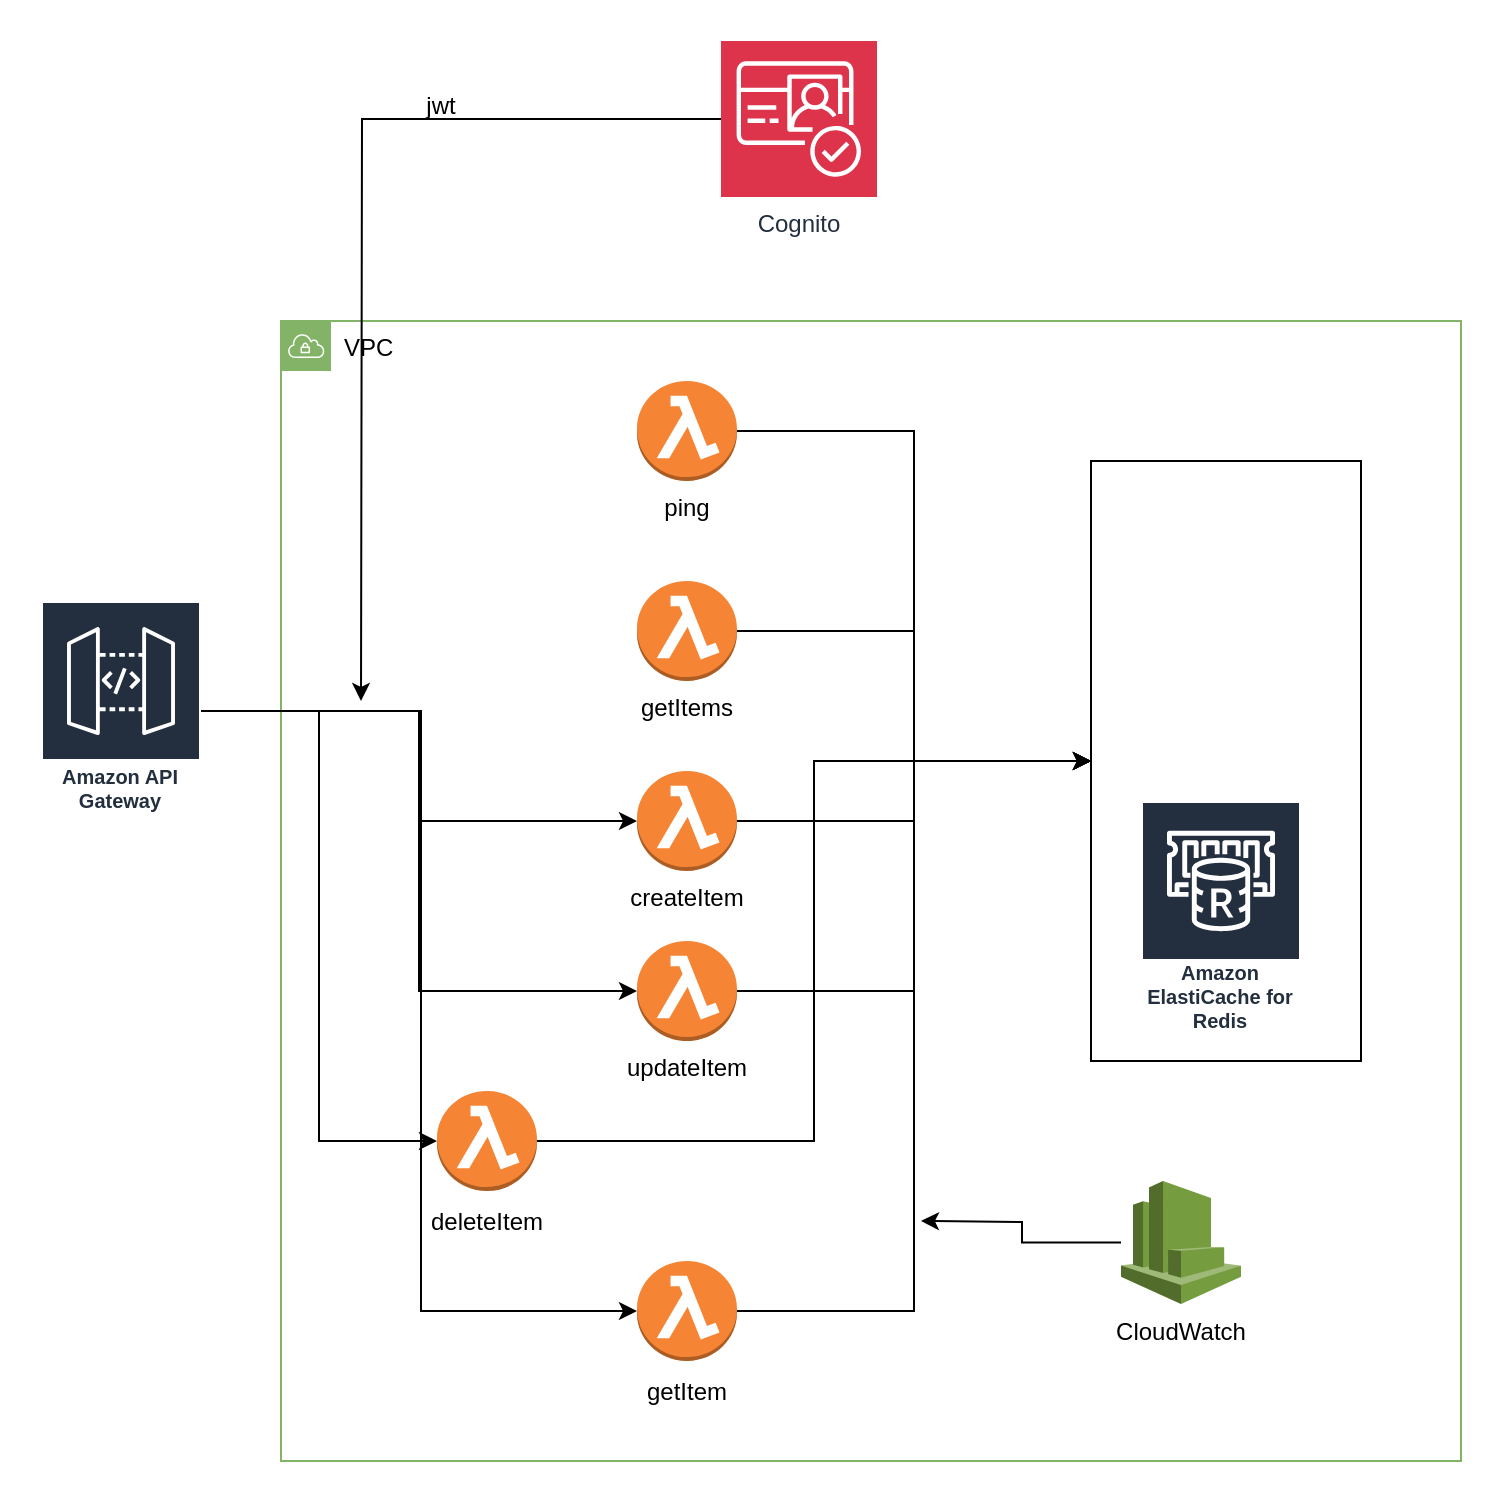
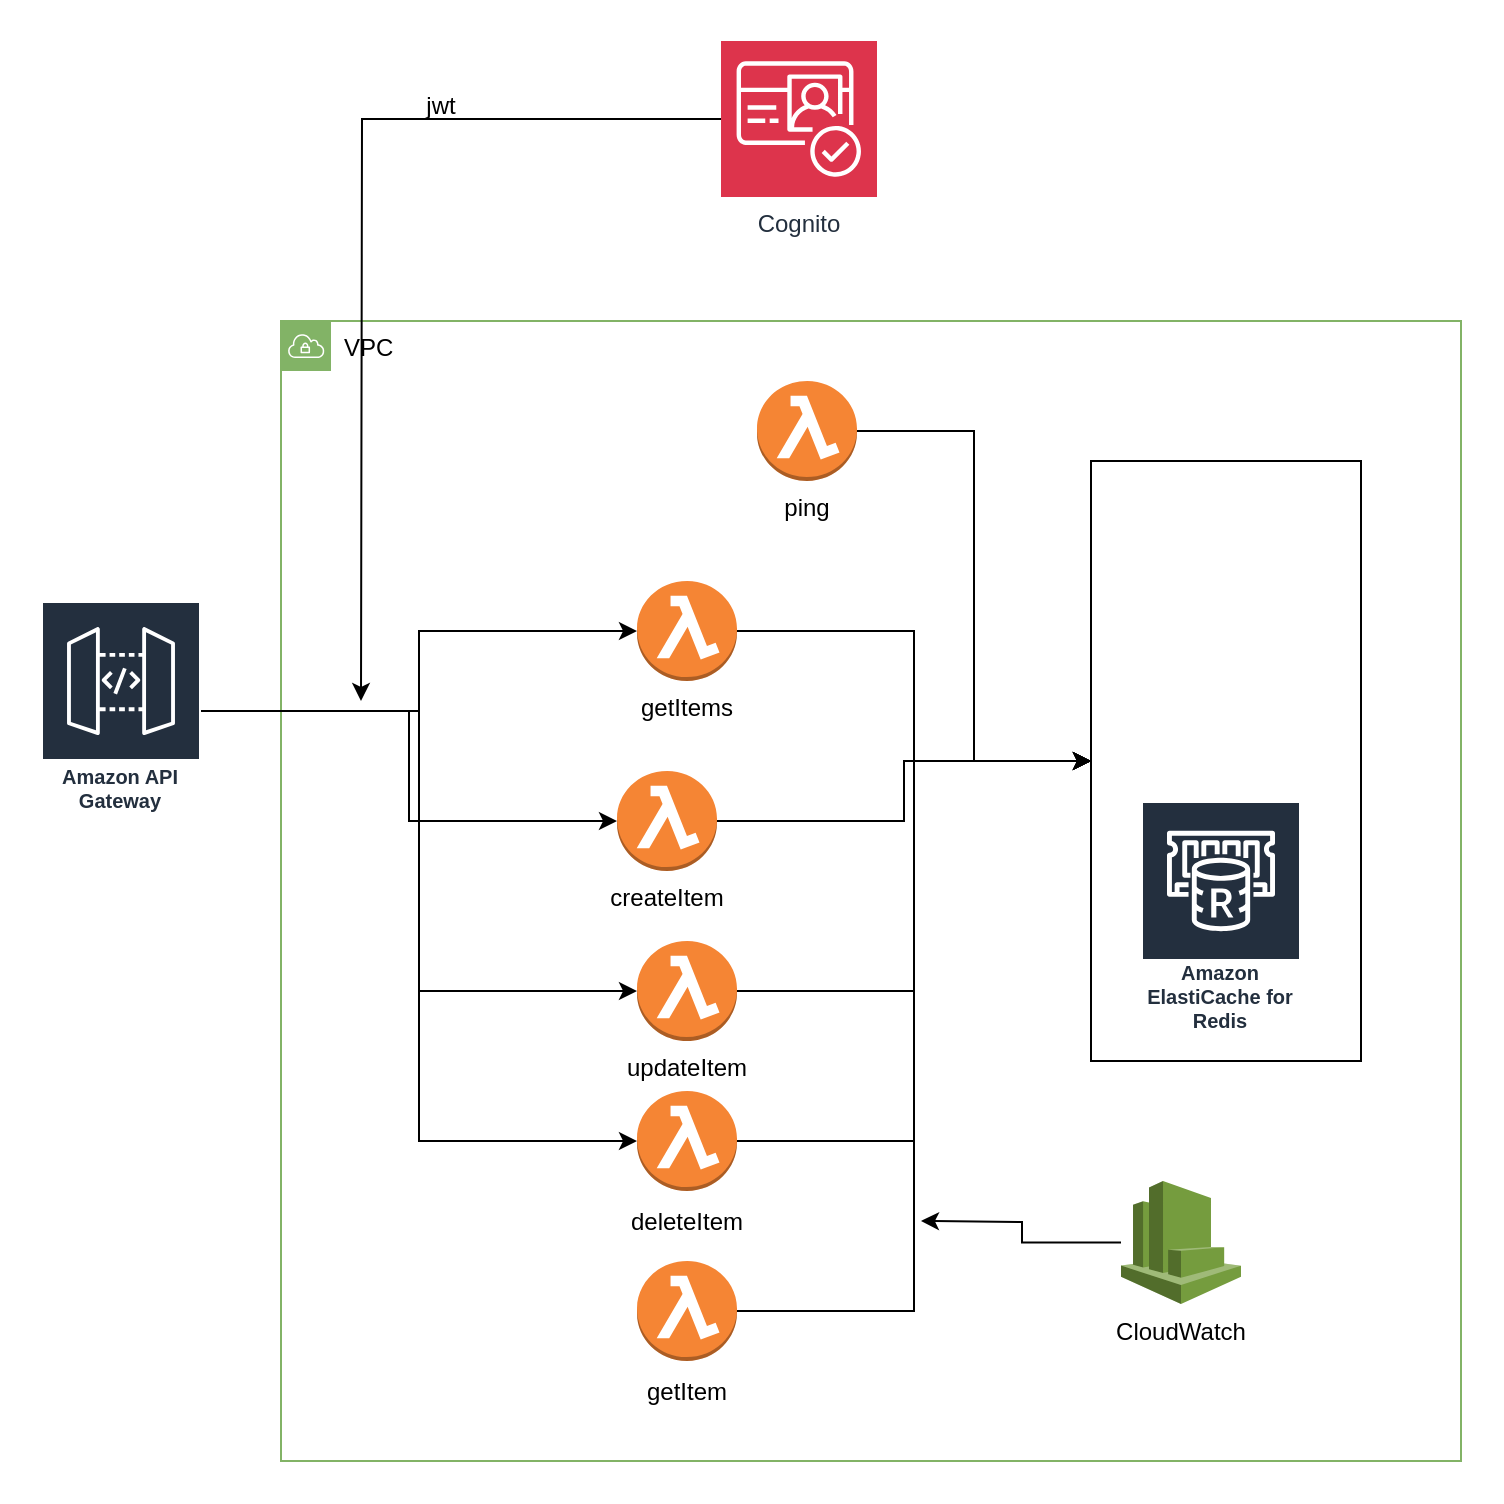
node "ping": moved (687, 431) -> (807, 431)
edge "Amazon API Gateway" -> "getItems": added
node "createItem": moved (687, 821) -> (667, 821)
node "deleteItem": moved (487, 1141) -> (687, 1141)
edge "Amazon API Gateway" -> "getItem": removed
